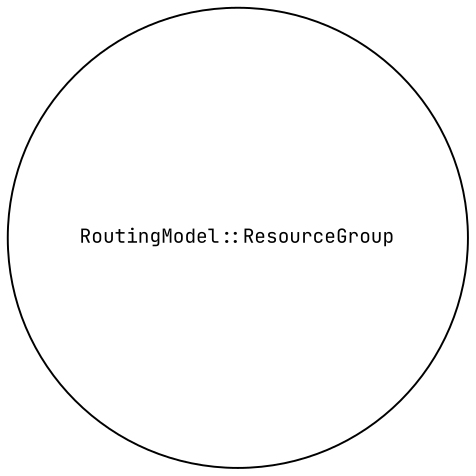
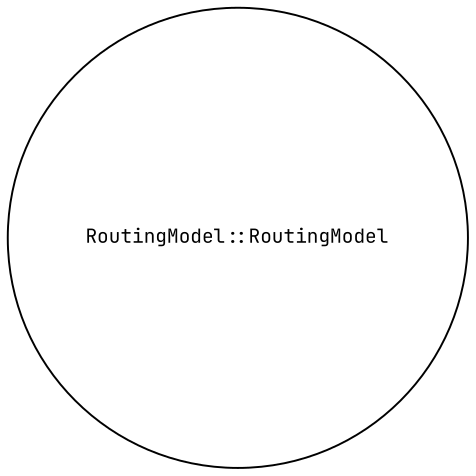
node "RoutingModel::ResourceGroup": label "RoutingModel::ResourceGroup" -> "RoutingModel::RoutingModel"
